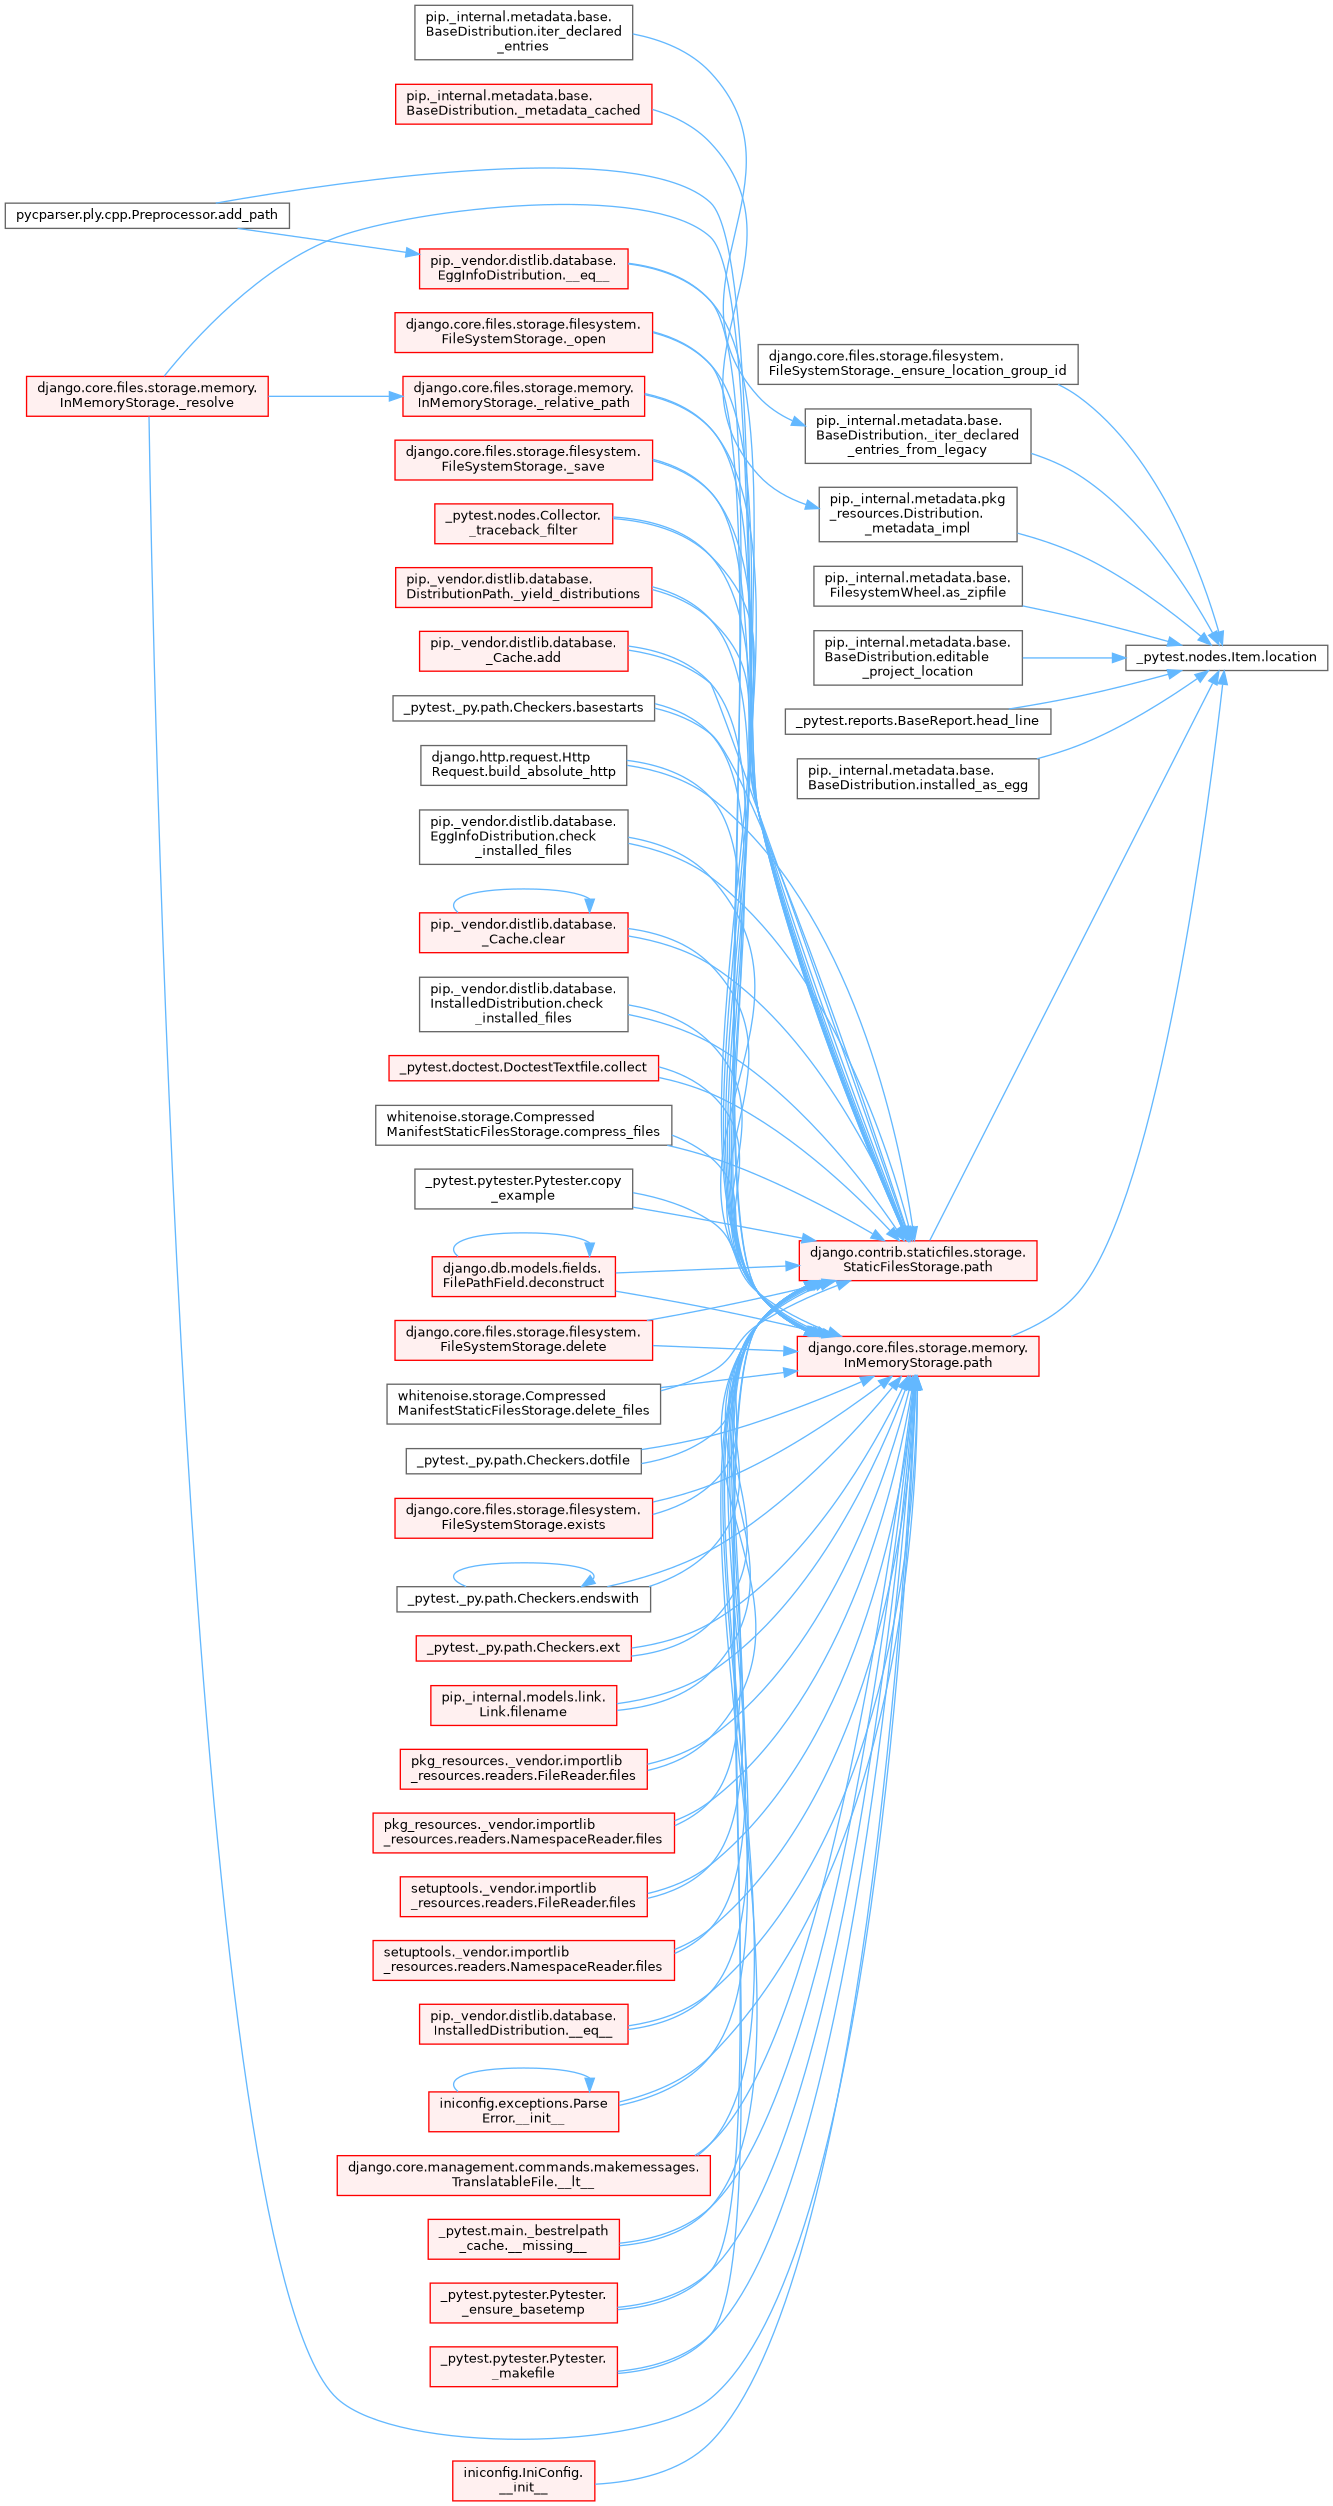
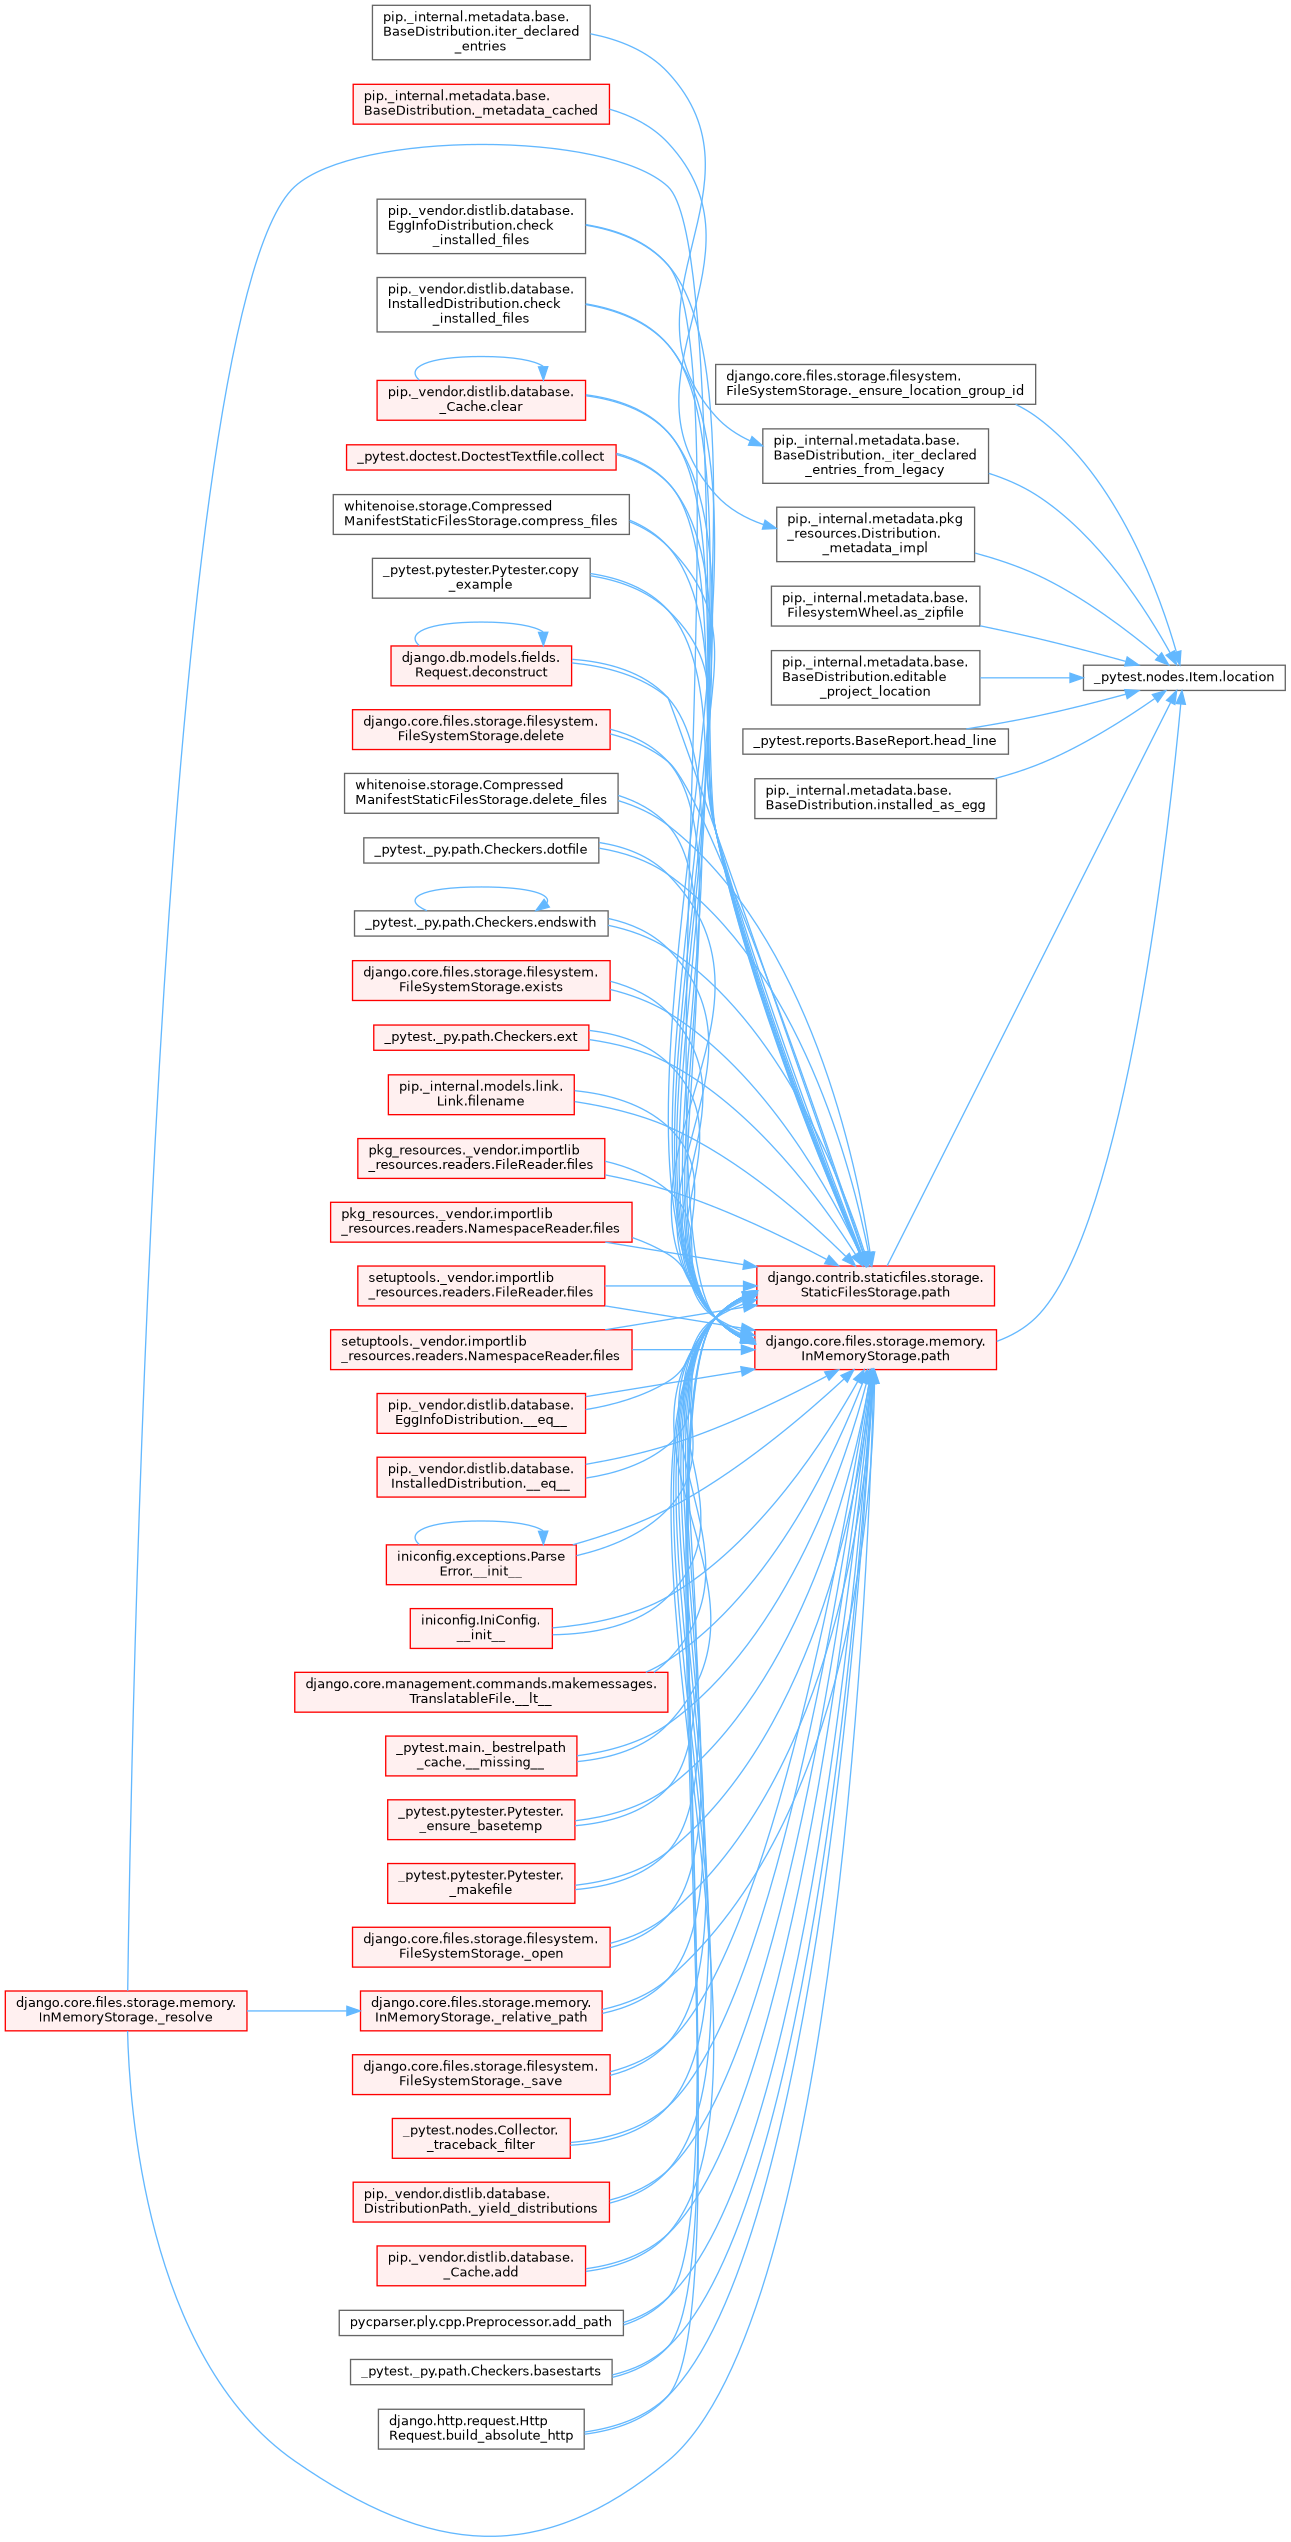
edge "pycparser.ply.cpp.Preprocessor.add_path" -> "pip._vendor.distlib.database. EggInfoDistribution.__eq__": now "pycparser.ply.cpp.Preprocessor.add_path" -> "django.core.files.storage.memory. InMemoryStorage.path"
node "django.db.models.fields. FilePathField.deconstruct": label "django.db.models.fields. FilePathField.deconstruct" -> "django.db.models.fields. Request.deconstruct"
edge "iniconfig.IniConfig. __init__" -> "django.contrib.staticfiles.storage. StaticFilesStorage.path": added
